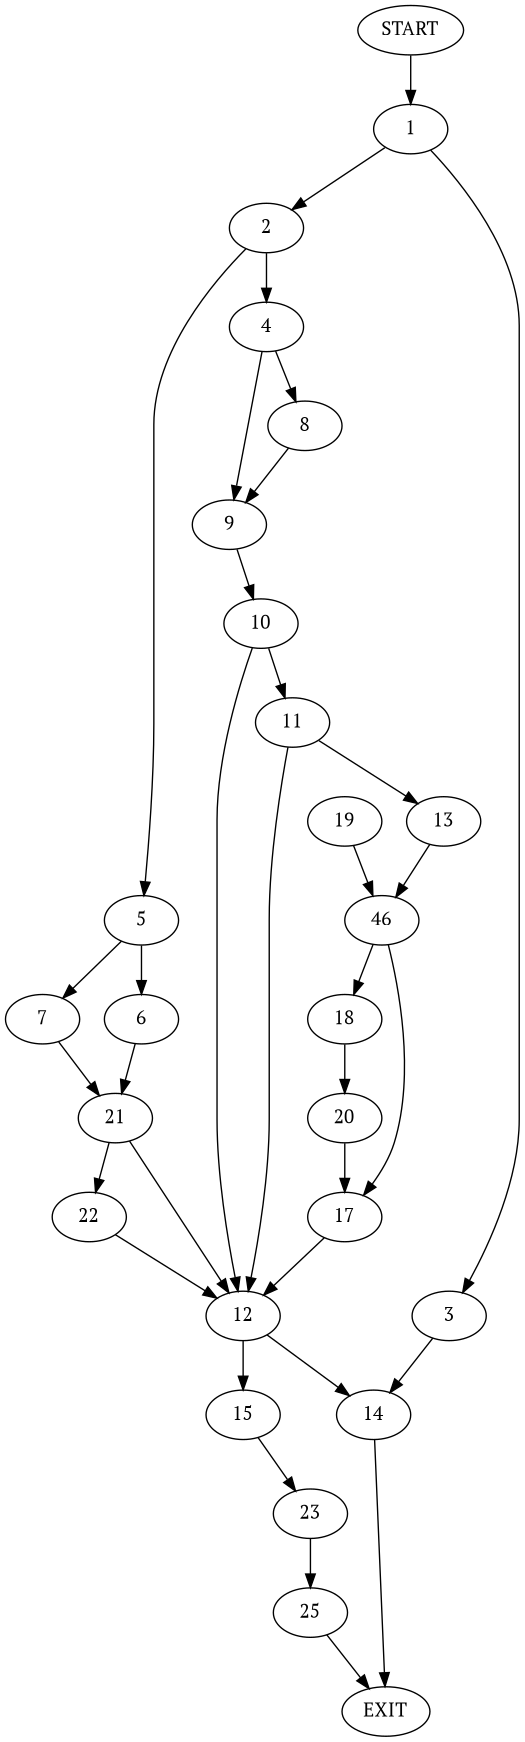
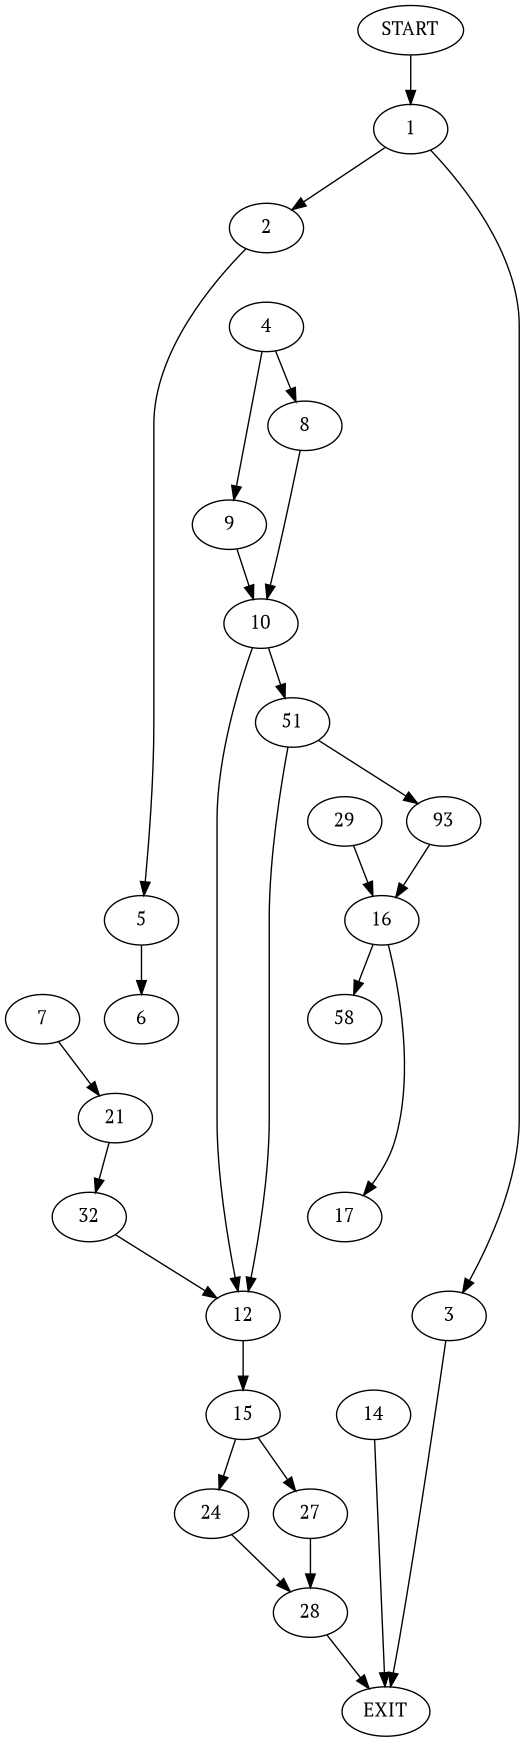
edge "2" -> "4": removed
edge "8" -> "9": now "8" -> "10"
node "11": label "11" -> "51"
node "19": label "19" -> "29"
node "13": label "13" -> "93"
node "46": label "46" -> "16"
edge "5" -> "7": removed
node "18": label "18" -> "58"
edge "6" -> "21": removed
node "20": removed
edge "21" -> "12": removed
node "22": label "22" -> "32"
edge "17" -> "12": removed
edge "3" -> "14": now "3" -> "EXIT"
edge "12" -> "14": removed
node "24": added
node "23": label "23" -> "27"
node "25": label "25" -> "28"
